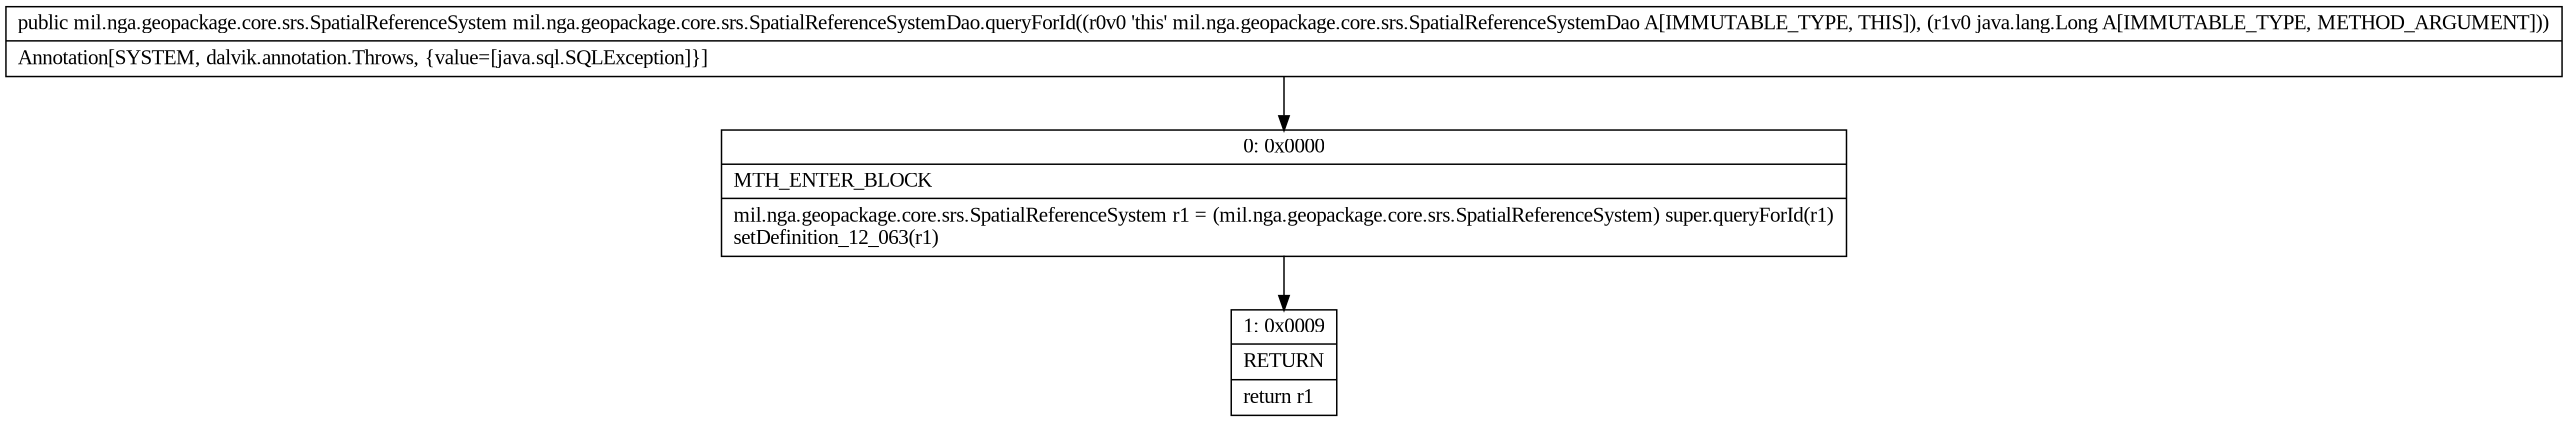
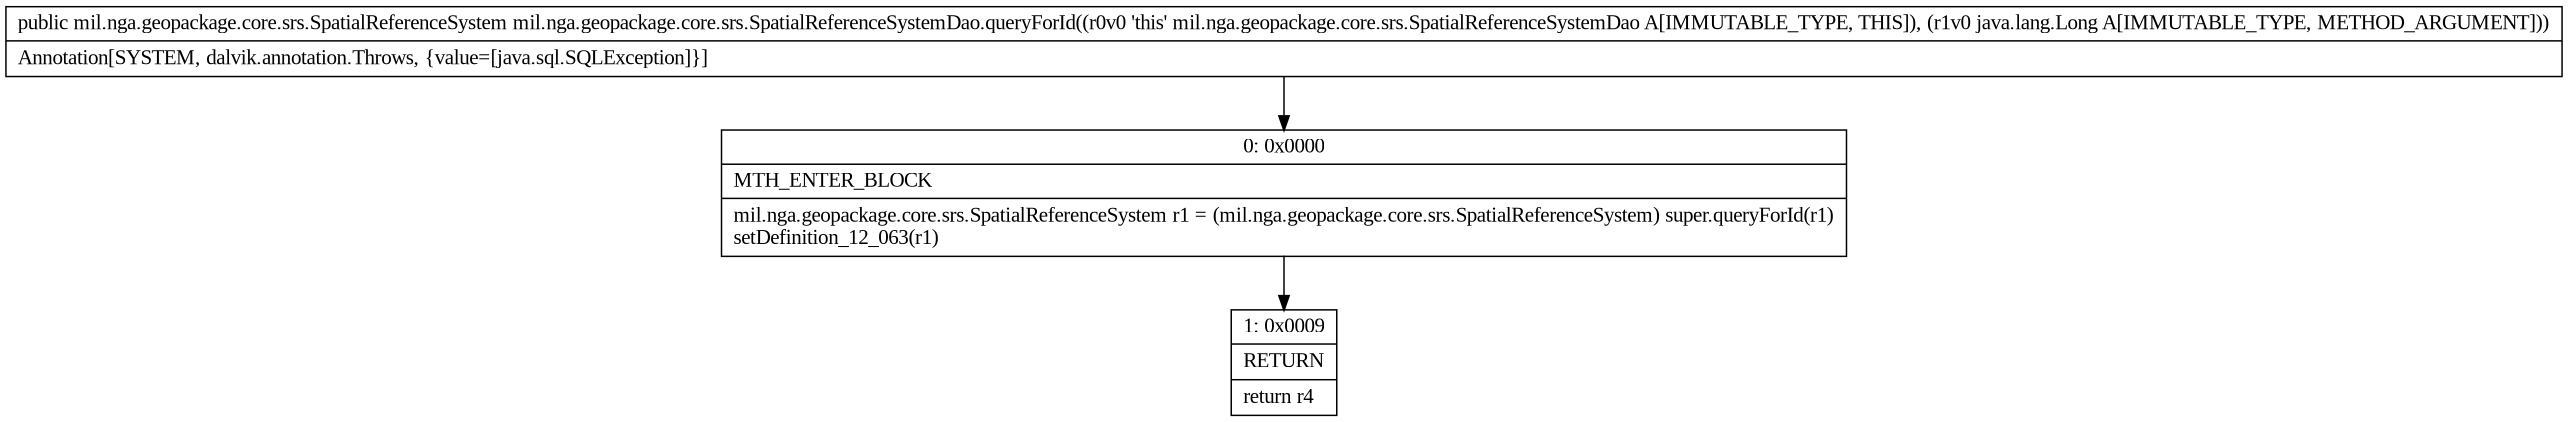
node "1: 0x0009": text "return r1" -> "return r4"
